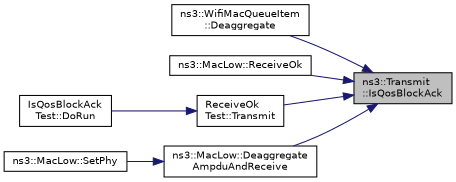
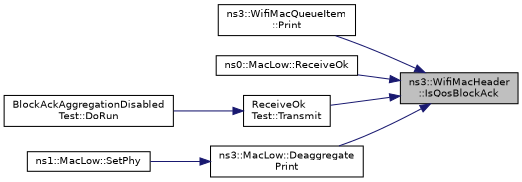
node "ns3::WifiMacQueueItem ::Deaggregate": label "ns3::WifiMacQueueItem ::Deaggregate" -> "ns3::WifiMacQueueItem ::Print"
node "ns3::MacLow::ReceiveOk": label "ns3::MacLow::ReceiveOk" -> "ns0::MacLow::ReceiveOk"
node "ns3::Transmit ::IsQosBlockAck": label "ns3::Transmit ::IsQosBlockAck" -> "ns3::WifiMacHeader ::IsQosBlockAck"
node "IsQosBlockAck Test::DoRun": label "IsQosBlockAck Test::DoRun" -> "BlockAckAggregationDisabled Test::DoRun"
node "ns3::MacLow::SetPhy": label "ns3::MacLow::SetPhy" -> "ns1::MacLow::SetPhy"
node "ns3::MacLow::Deaggregate AmpduAndReceive": label "ns3::MacLow::Deaggregate AmpduAndReceive" -> "ns3::MacLow::Deaggregate Print"
